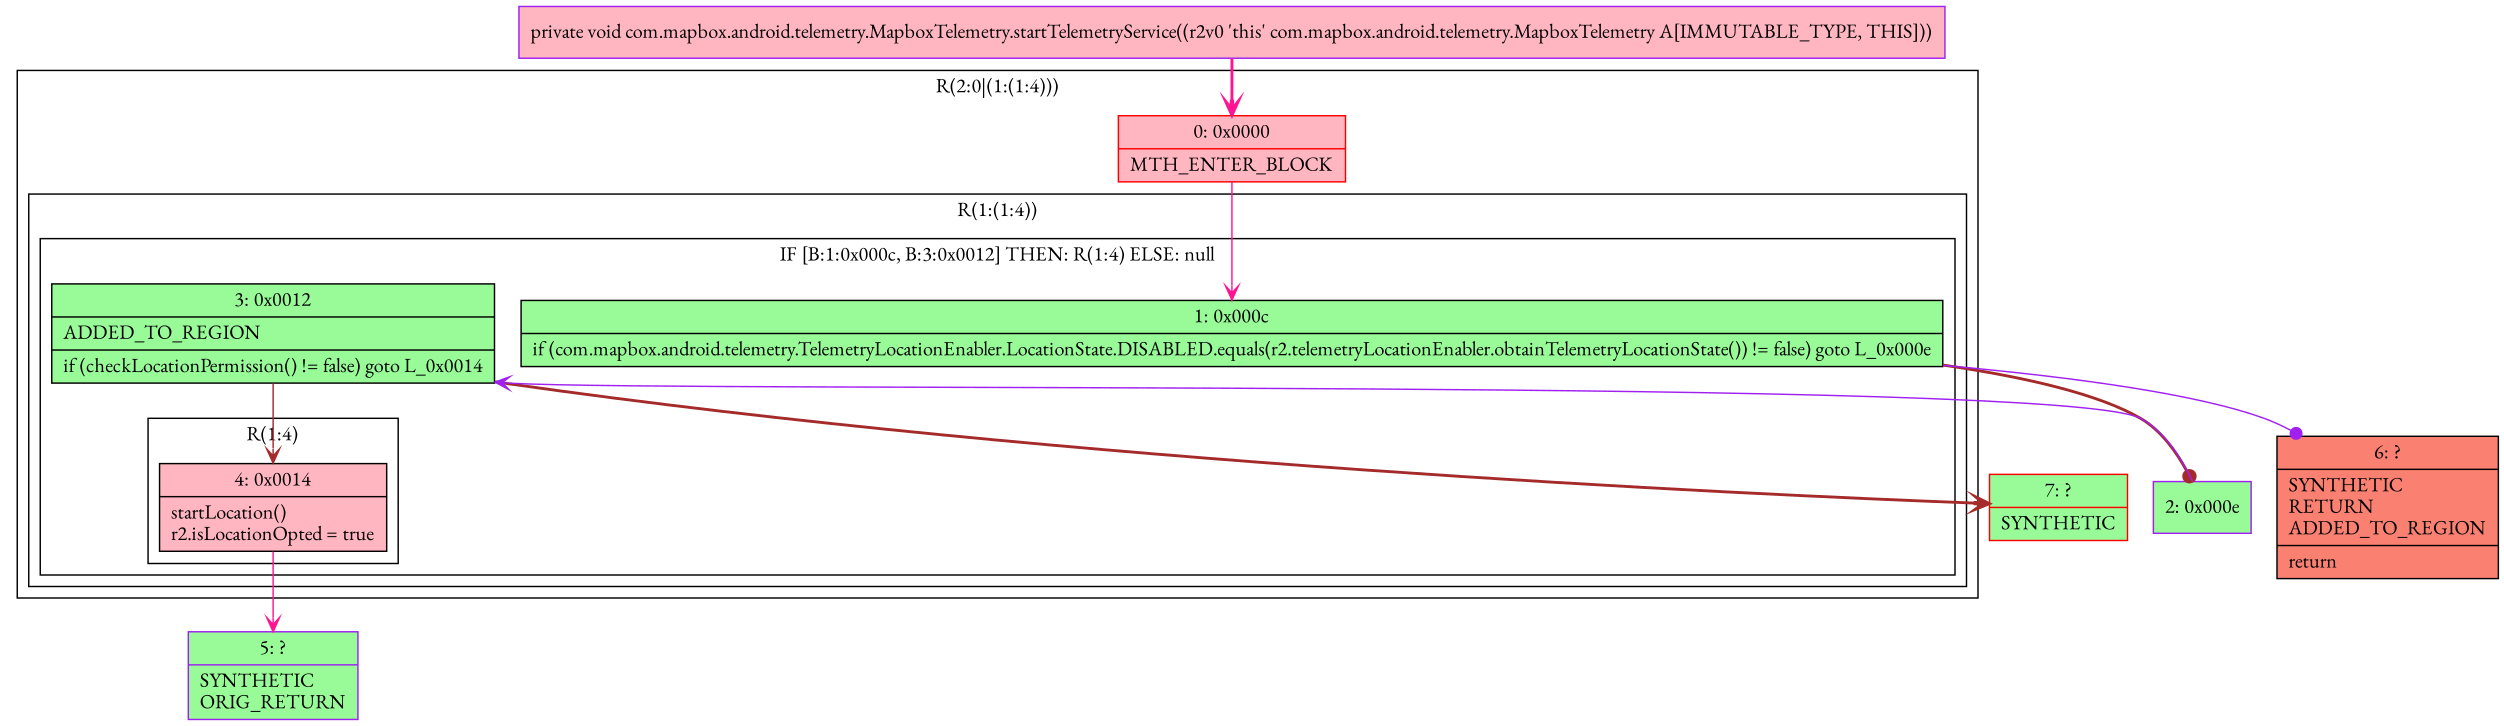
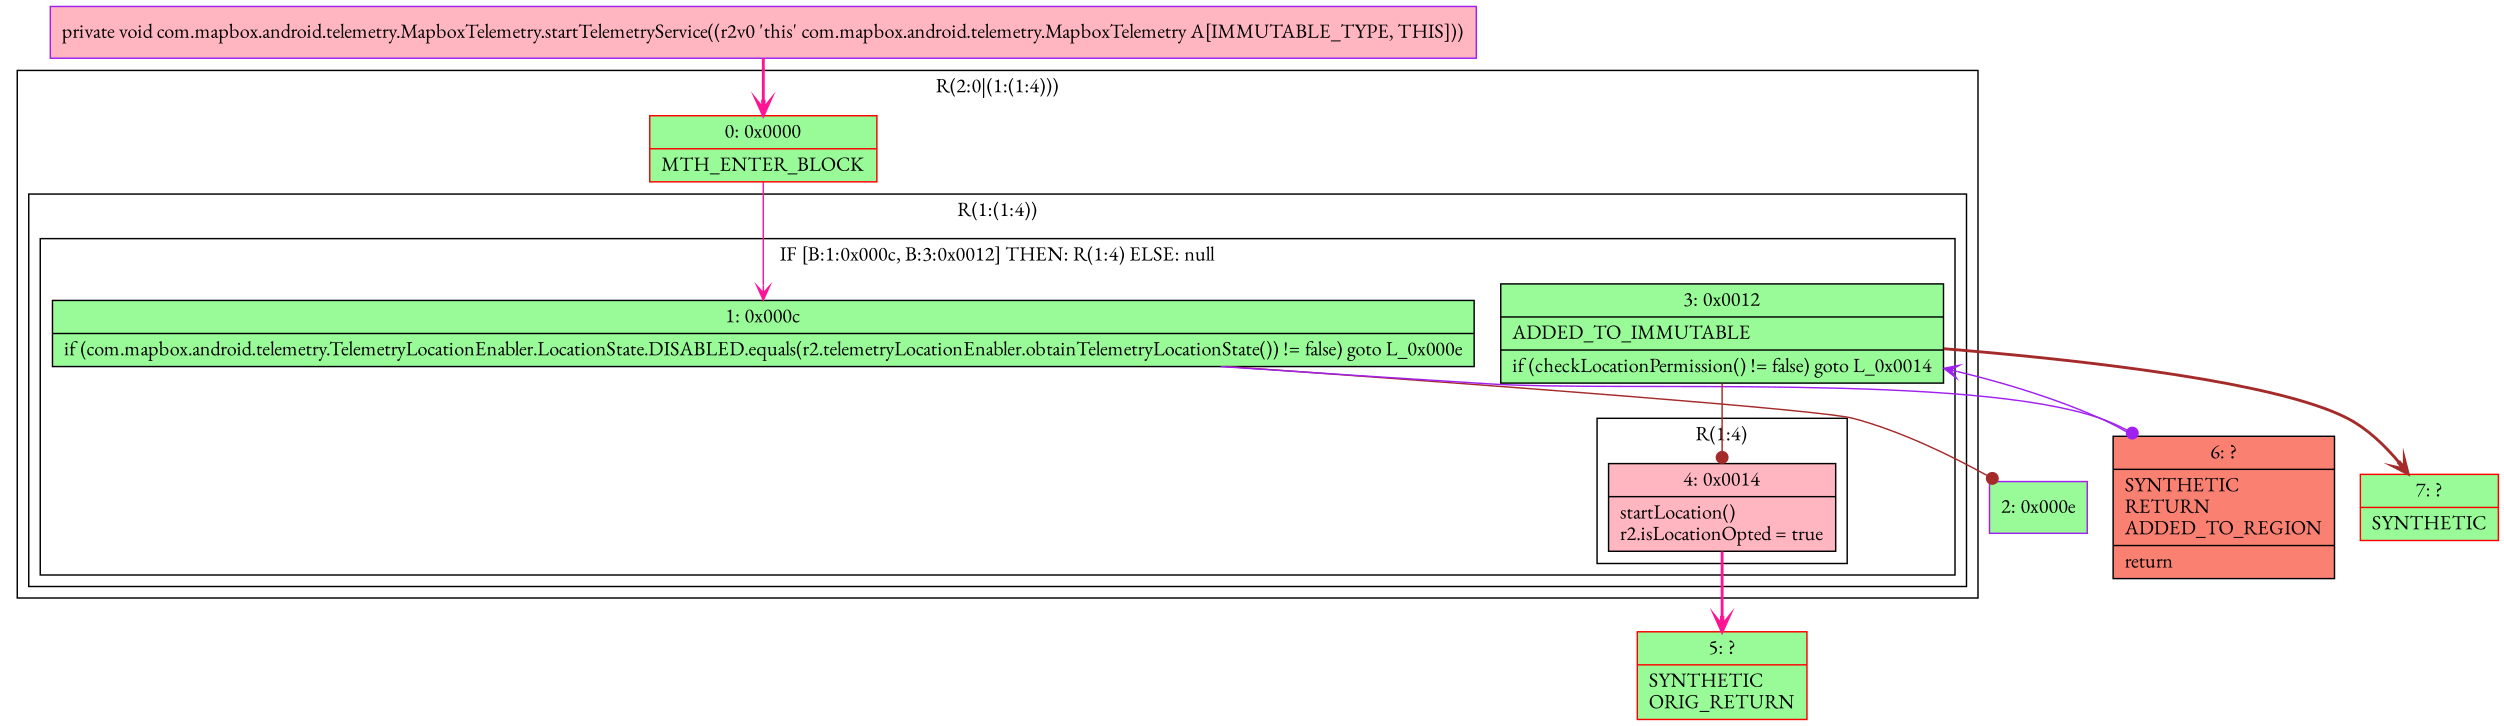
node "0: 0x0000": fillcolor lightpink -> palegreen
node "3: 0x0012": text "ADDED_TO_REGION" -> "ADDED_TO_IMMUTABLE"
edge "2: 0x000e" -> "3: 0x0012": now "6: ?" -> "3: 0x0012"
edge "1: 0x000c" -> "2: 0x000e": style bold -> solid
edge "3: 0x0012" -> "4: 0x0014": arrowhead vee -> dot
edge "4: 0x0014" -> "5: ?": style solid -> bold
node "5: ?": color purple -> red
